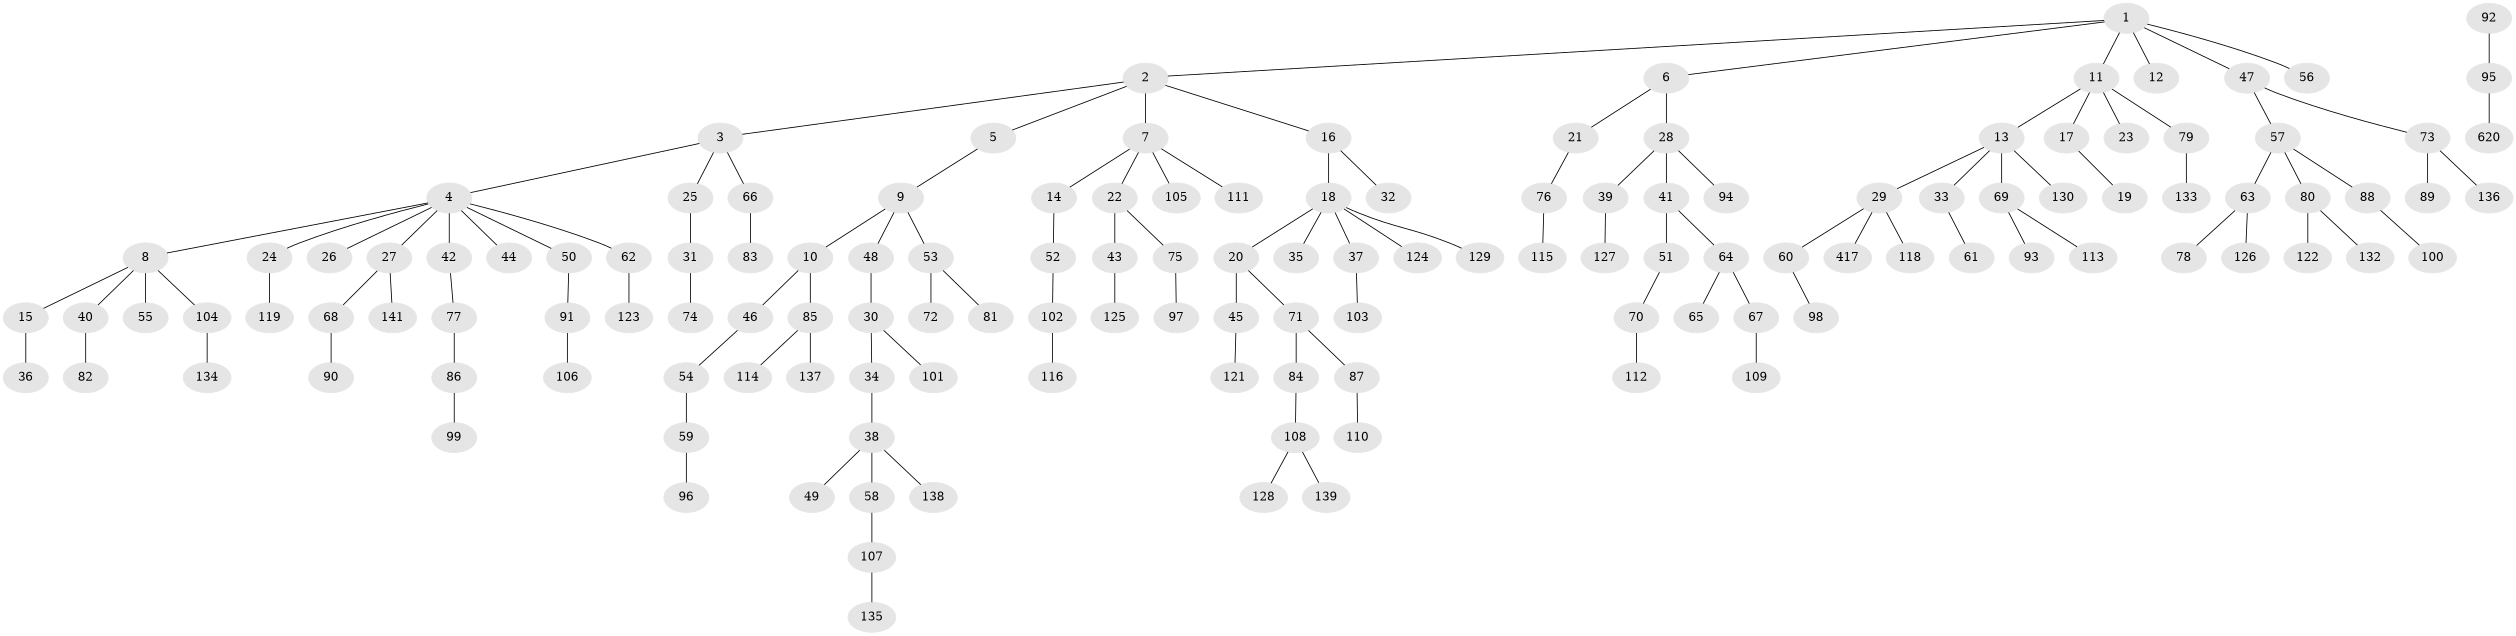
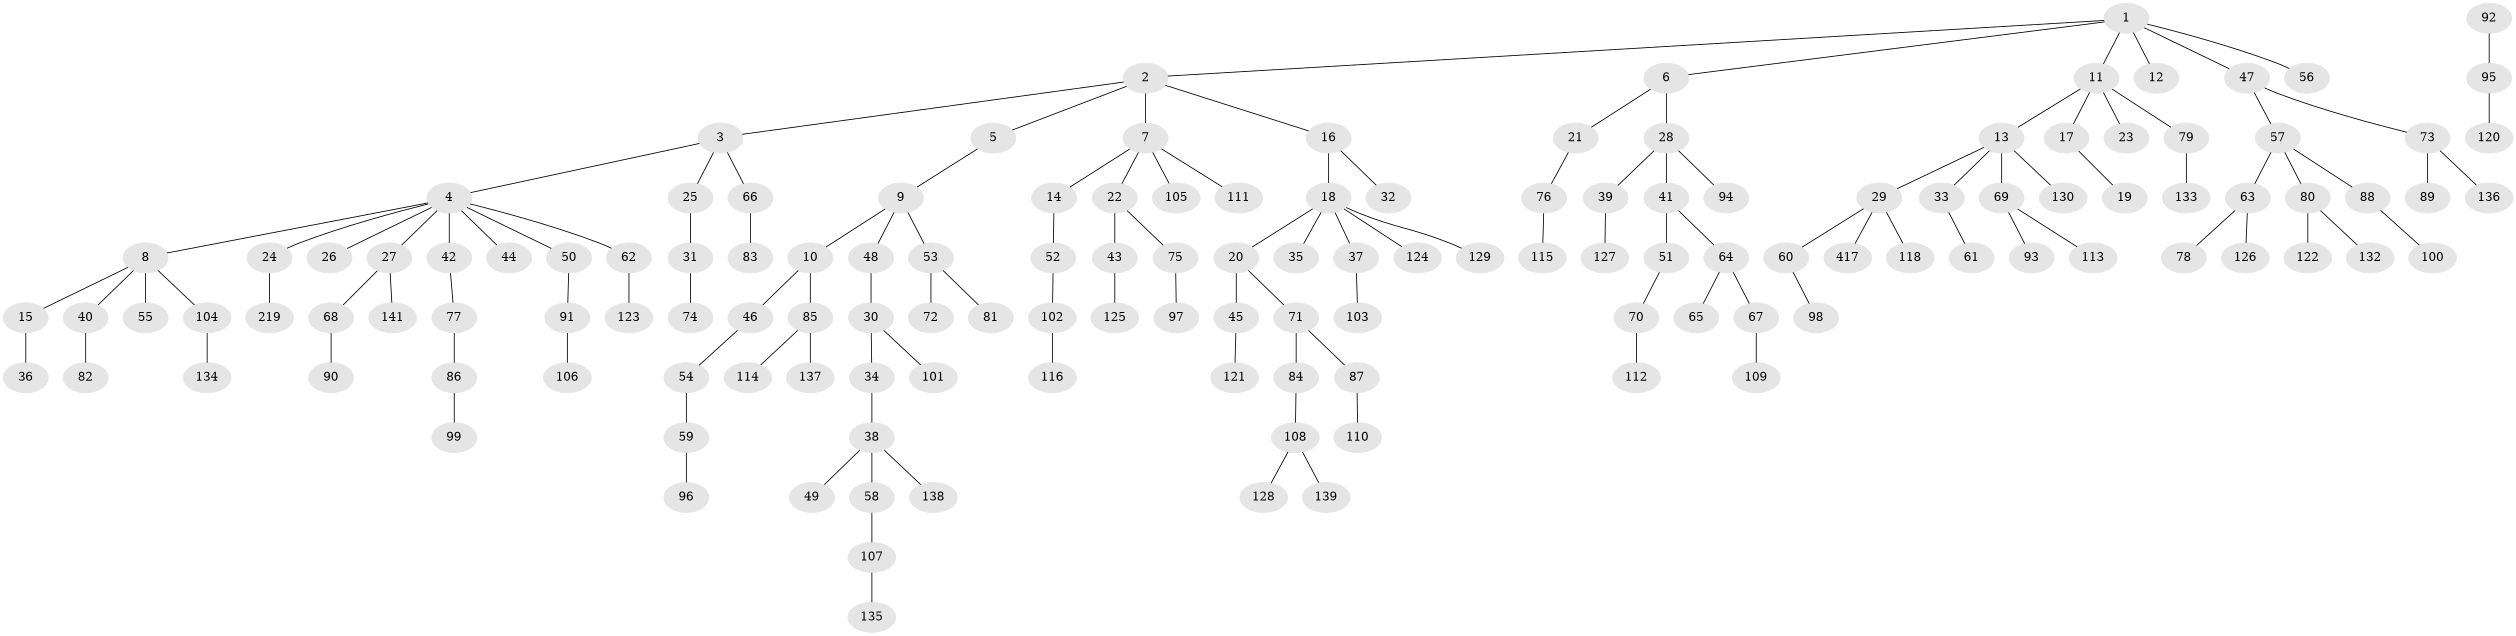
node "620": label "620" -> "120"
node "119": label "119" -> "219"
